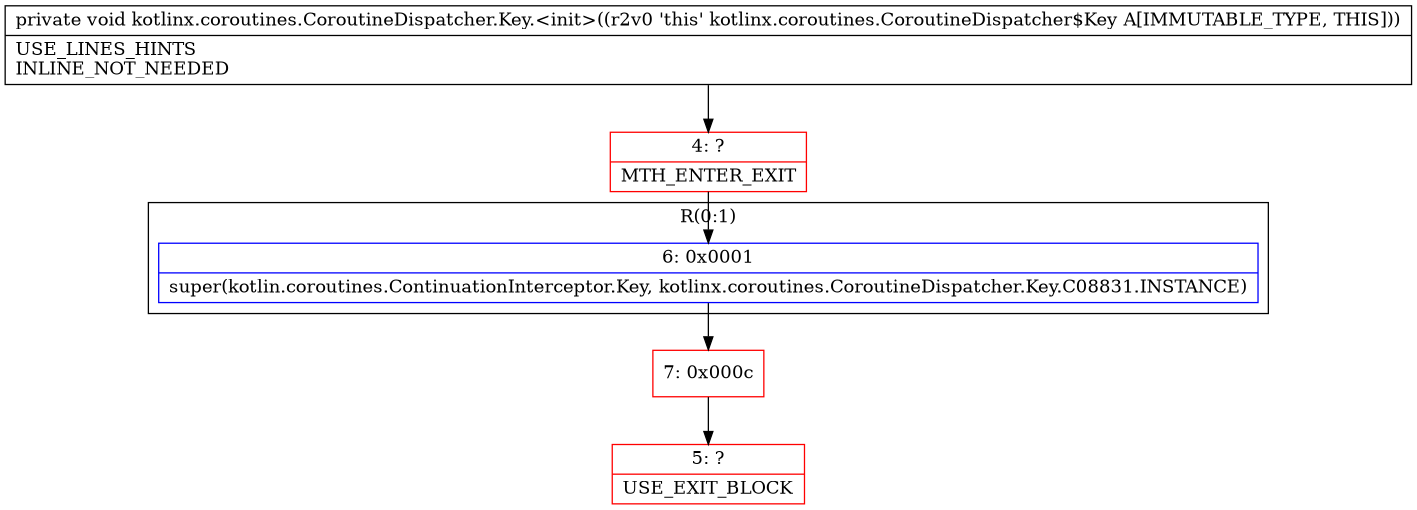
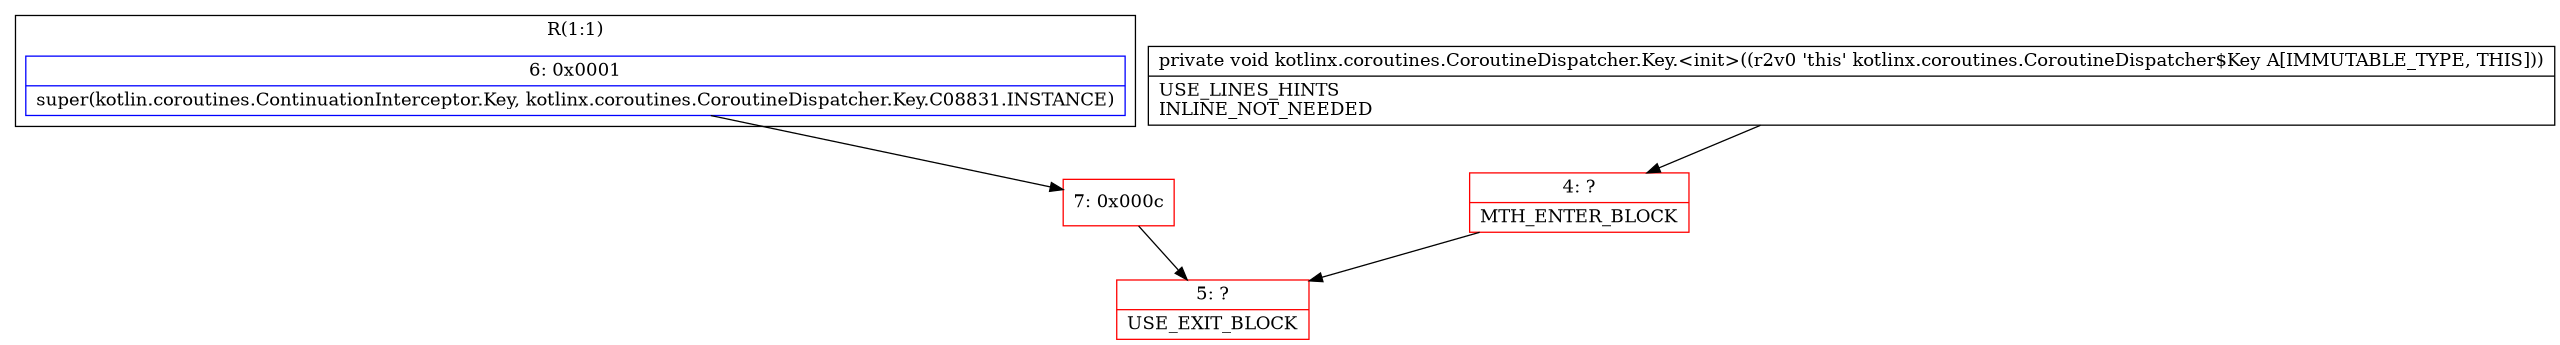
node "4: ?": text "MTH_ENTER_EXIT" -> "MTH_ENTER_BLOCK"
edge "4: ?" -> "6: 0x0001": now "4: ?" -> "5: ?"
cluster "R(0:1)": label "R(0:1)" -> "R(1:1)"
